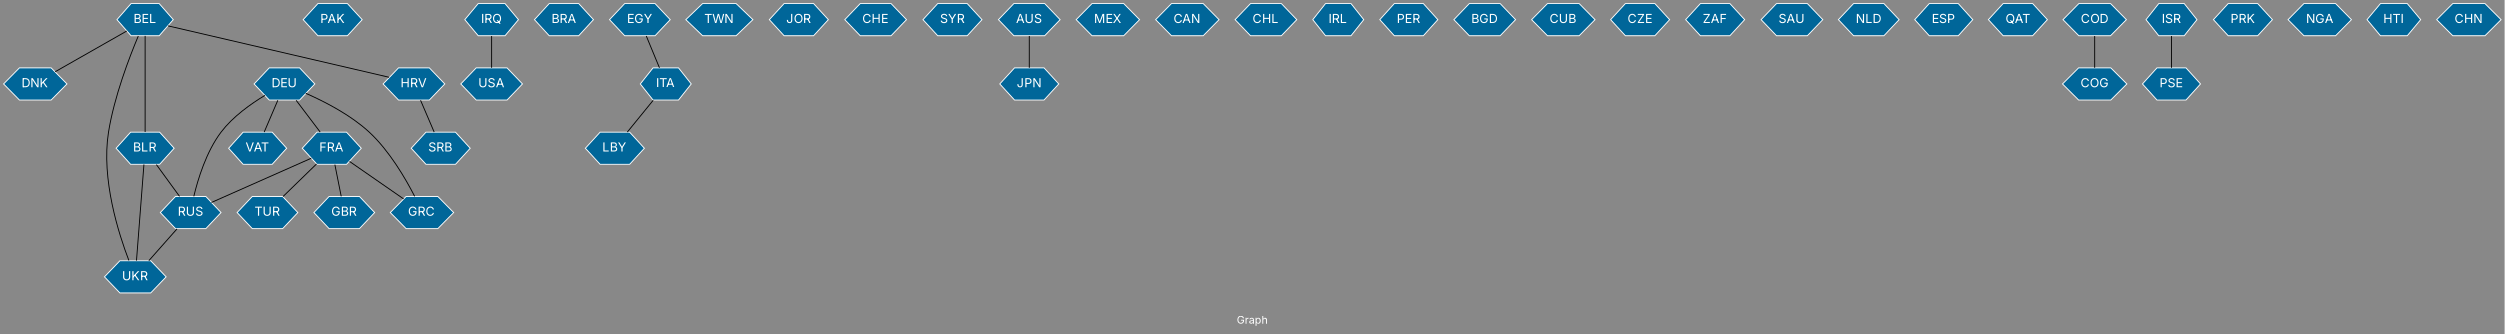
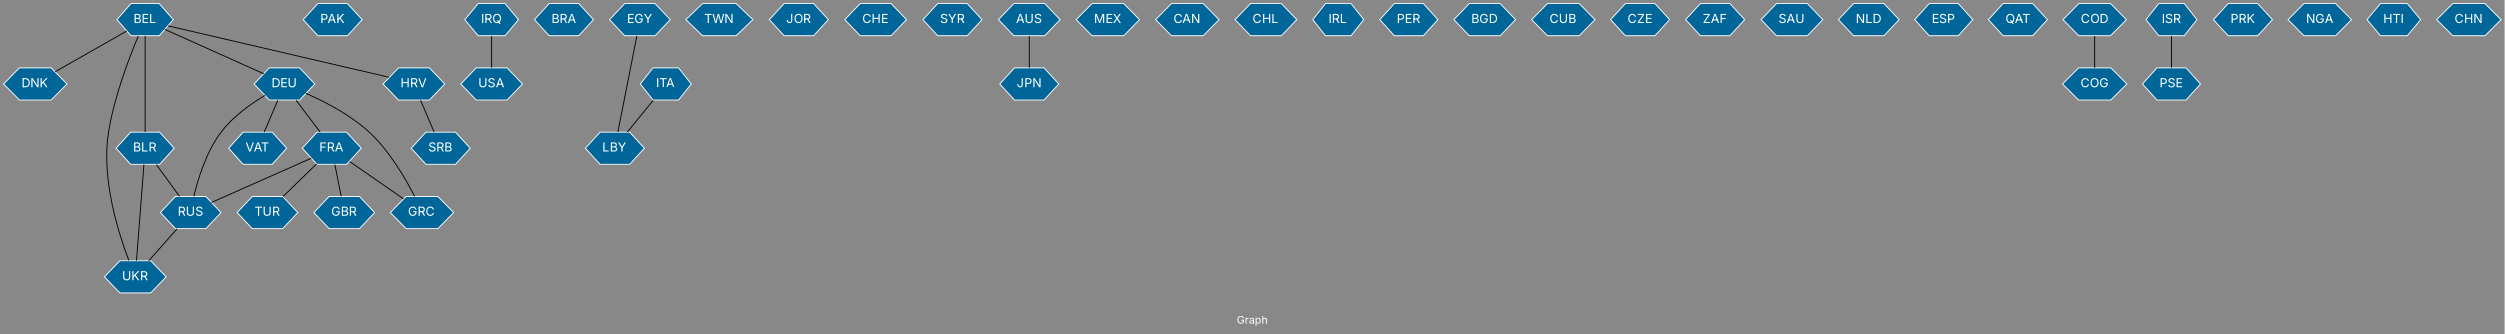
edge "BEL" -- "DEU": added
edge "EGY" -- "ITA": now "EGY" -- "LBY"
